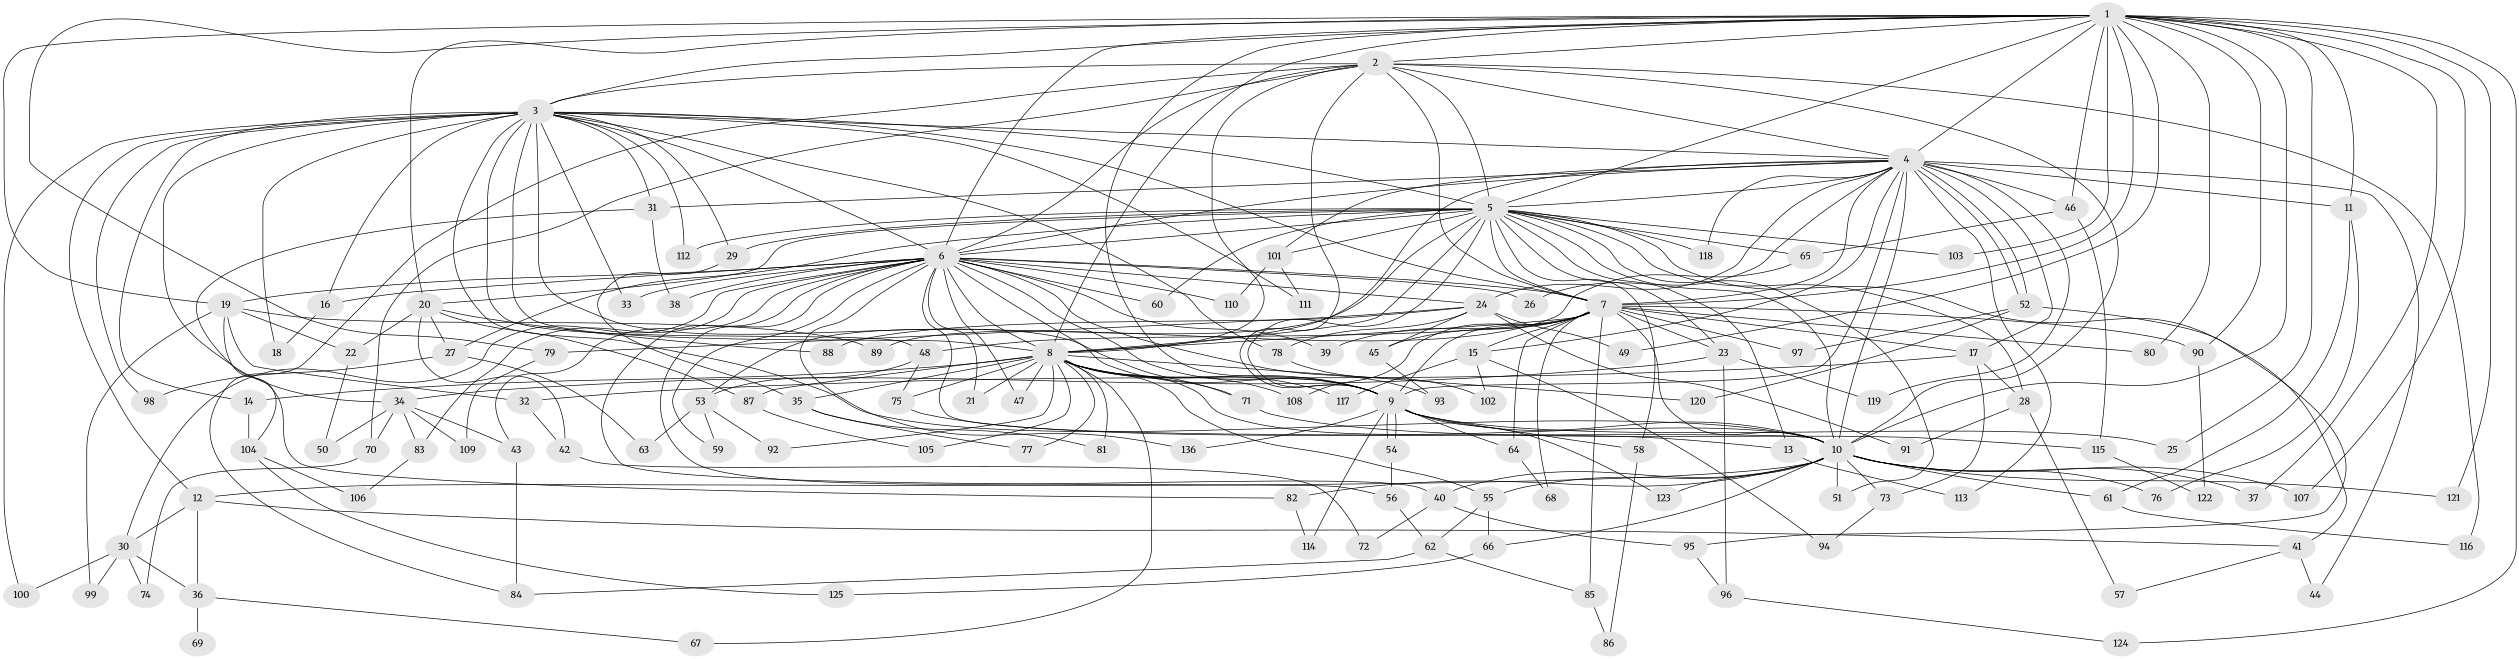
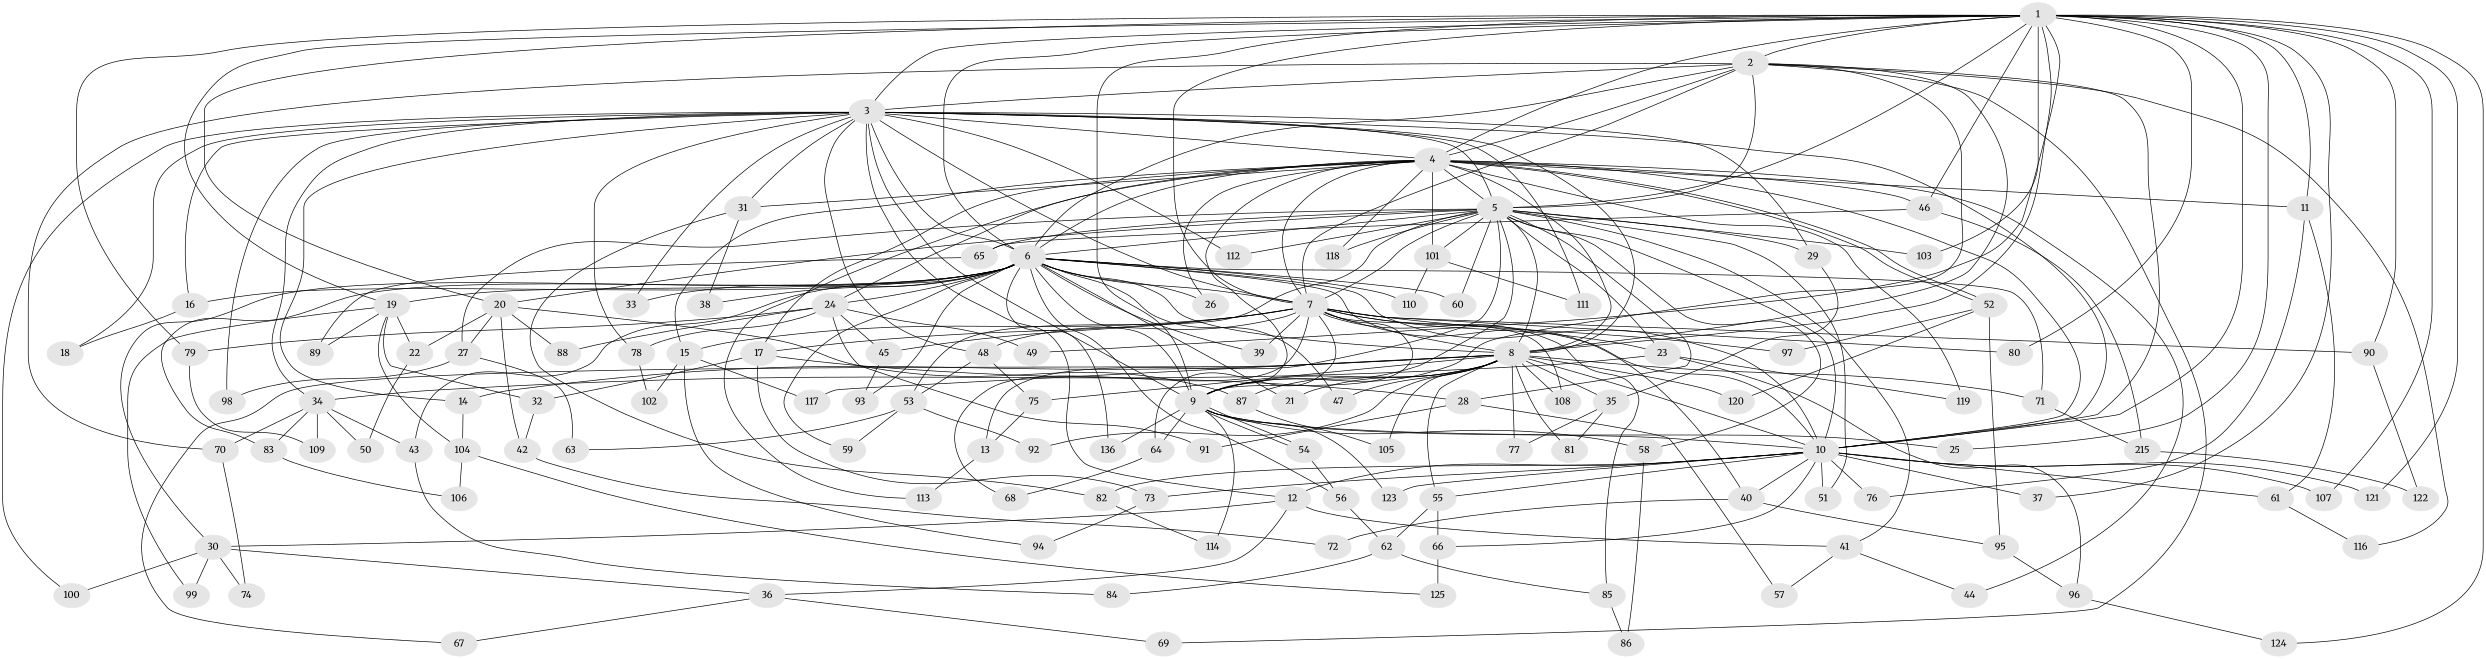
edge "2" -- "84": now "2" -- "69"
node "115": label "115" -> "215"
